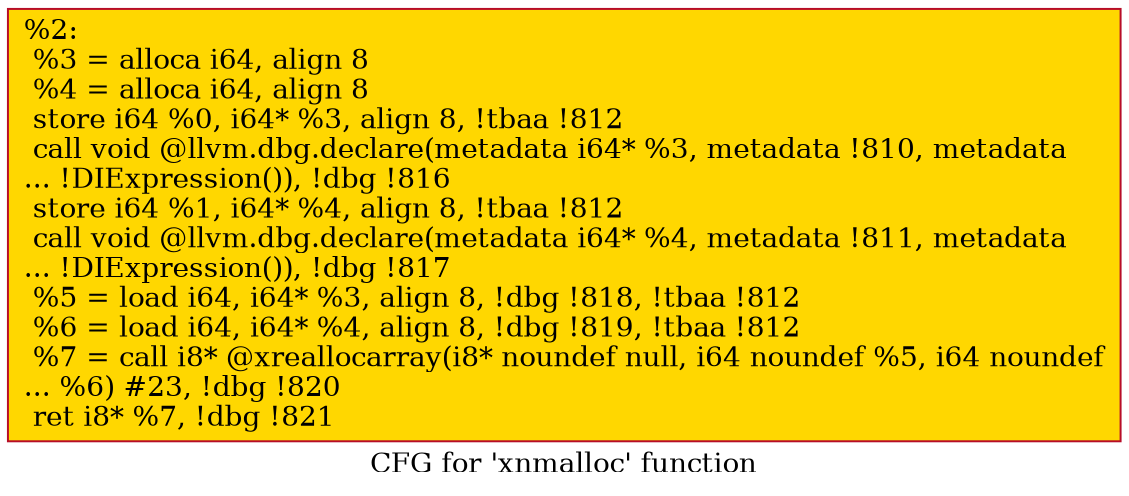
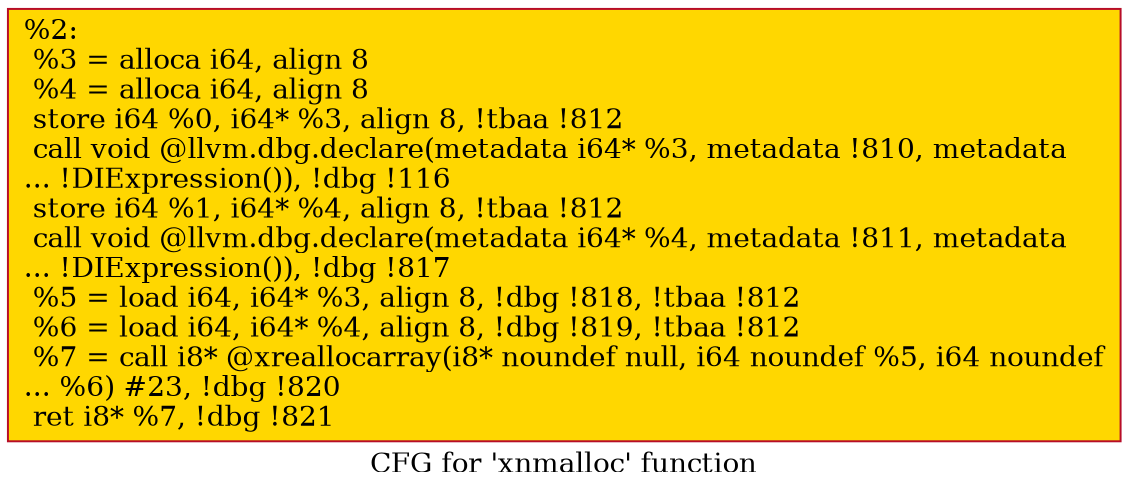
node "%2:": text "... !DIExpression()), !dbg !816" -> "... !DIExpression()), !dbg !116"
